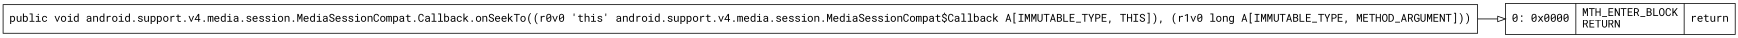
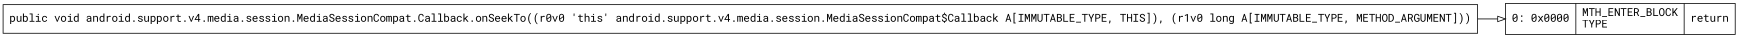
node "0: 0x0000": text "RETURN" -> "TYPE"
